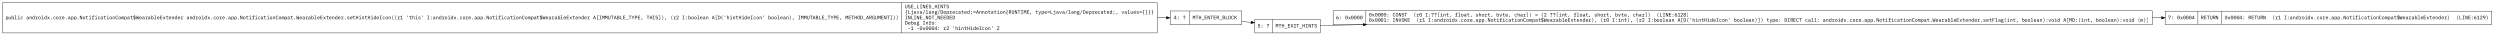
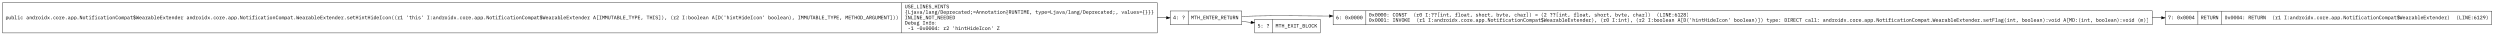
node "4: ?": text "MTH_ENTER_BLOCK" -> "MTH_ENTER_RETURN"
edge "5: ?" -> "6: 0x0000": now "4: ?" -> "6: 0x0000"
node "5: ?": text "MTH_EXIT_HINTS" -> "MTH_EXIT_BLOCK"
